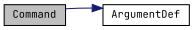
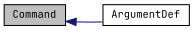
edge "Command" -> "ArgumentDef": reversed
